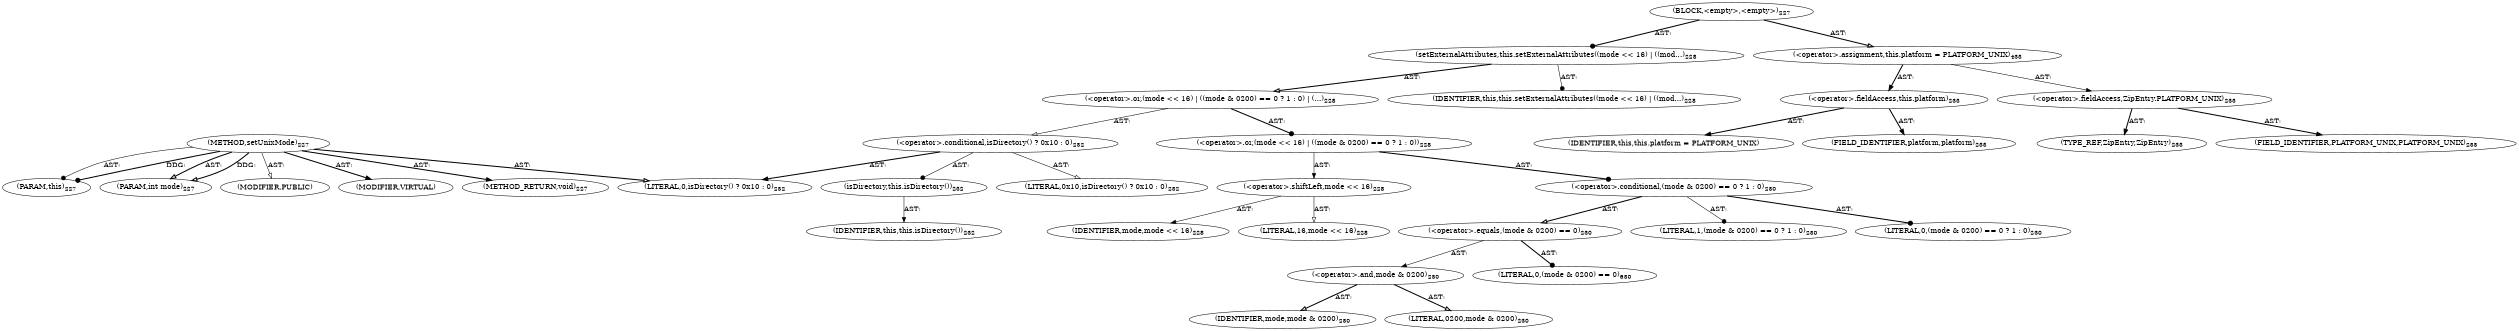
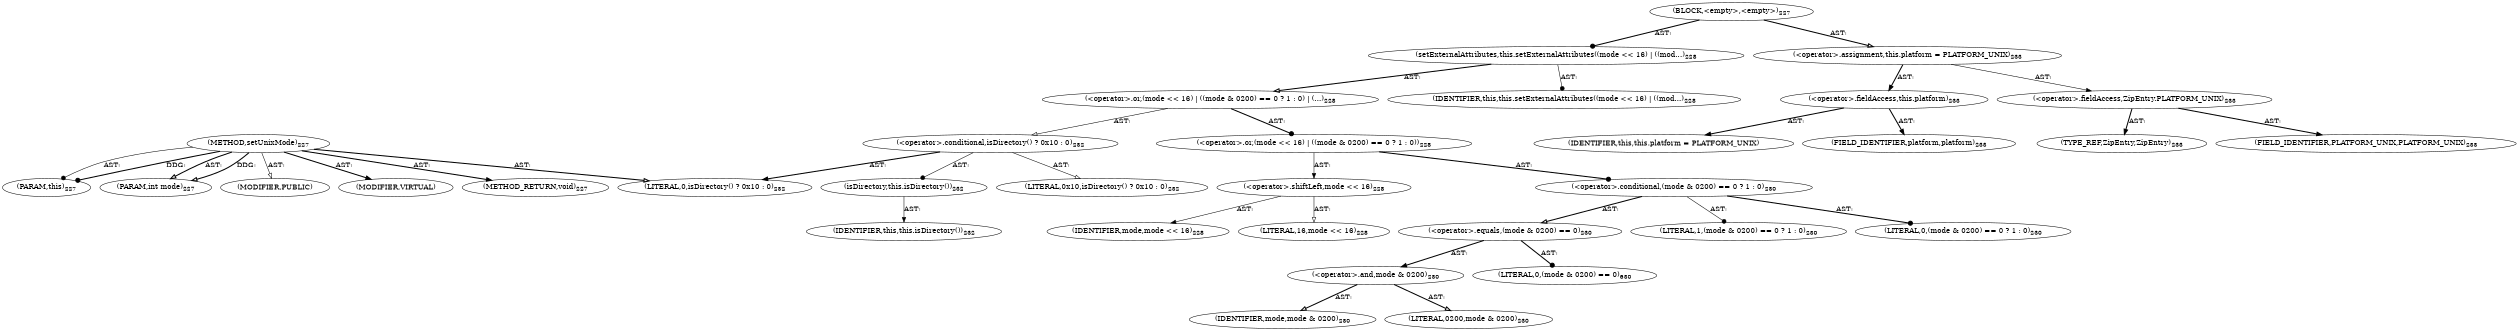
node "(<operator>.assignment,this.platform = PLATFORM_UNIX)": text "433" -> "233"
edge "(<operator>.equals,(mode & 0200) == 0)" -> "(<operator>.and,mode & 0200)": style solid -> bold
